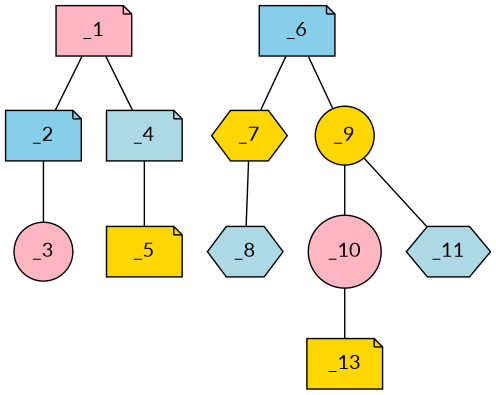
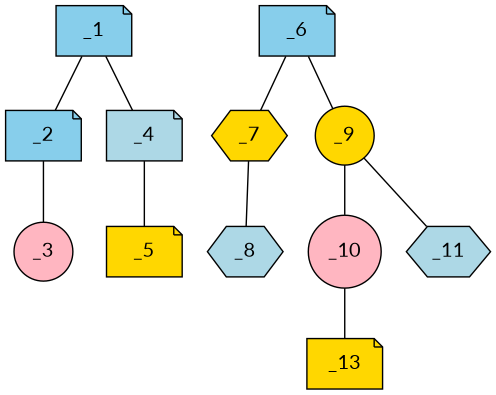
node "_1": fillcolor lightpink -> skyblue
